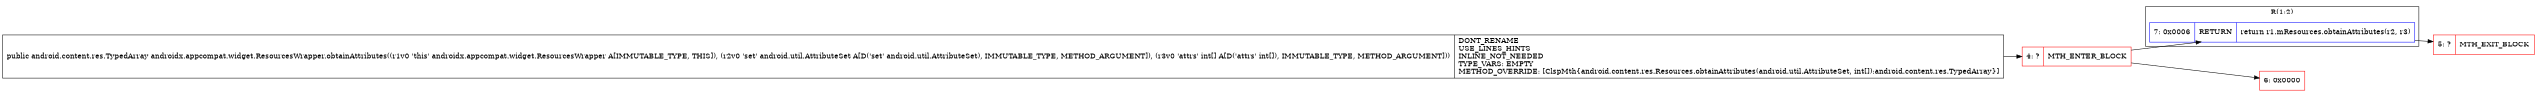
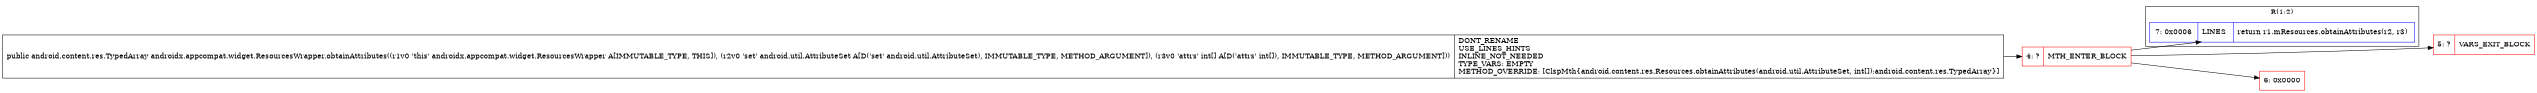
node "7: 0x0006": text "RETURN" -> "LINES"
edge "7: 0x0006" -> "5: ?": now "4: ?" -> "5: ?"
node "5: ?": text "MTH_EXIT_BLOCK" -> "VARS_EXIT_BLOCK"
